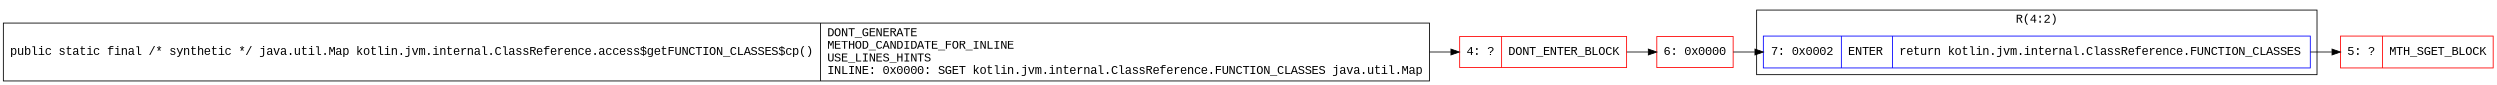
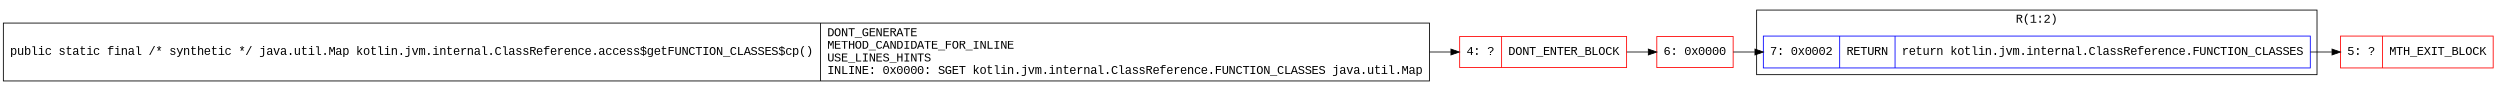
cluster "R(4:2)": label "R(4:2)" -> "R(1:2)"
node "7: 0x0002": text "ENTER" -> "RETURN"
node "5: ?": text "MTH_SGET_BLOCK" -> "MTH_EXIT_BLOCK"
